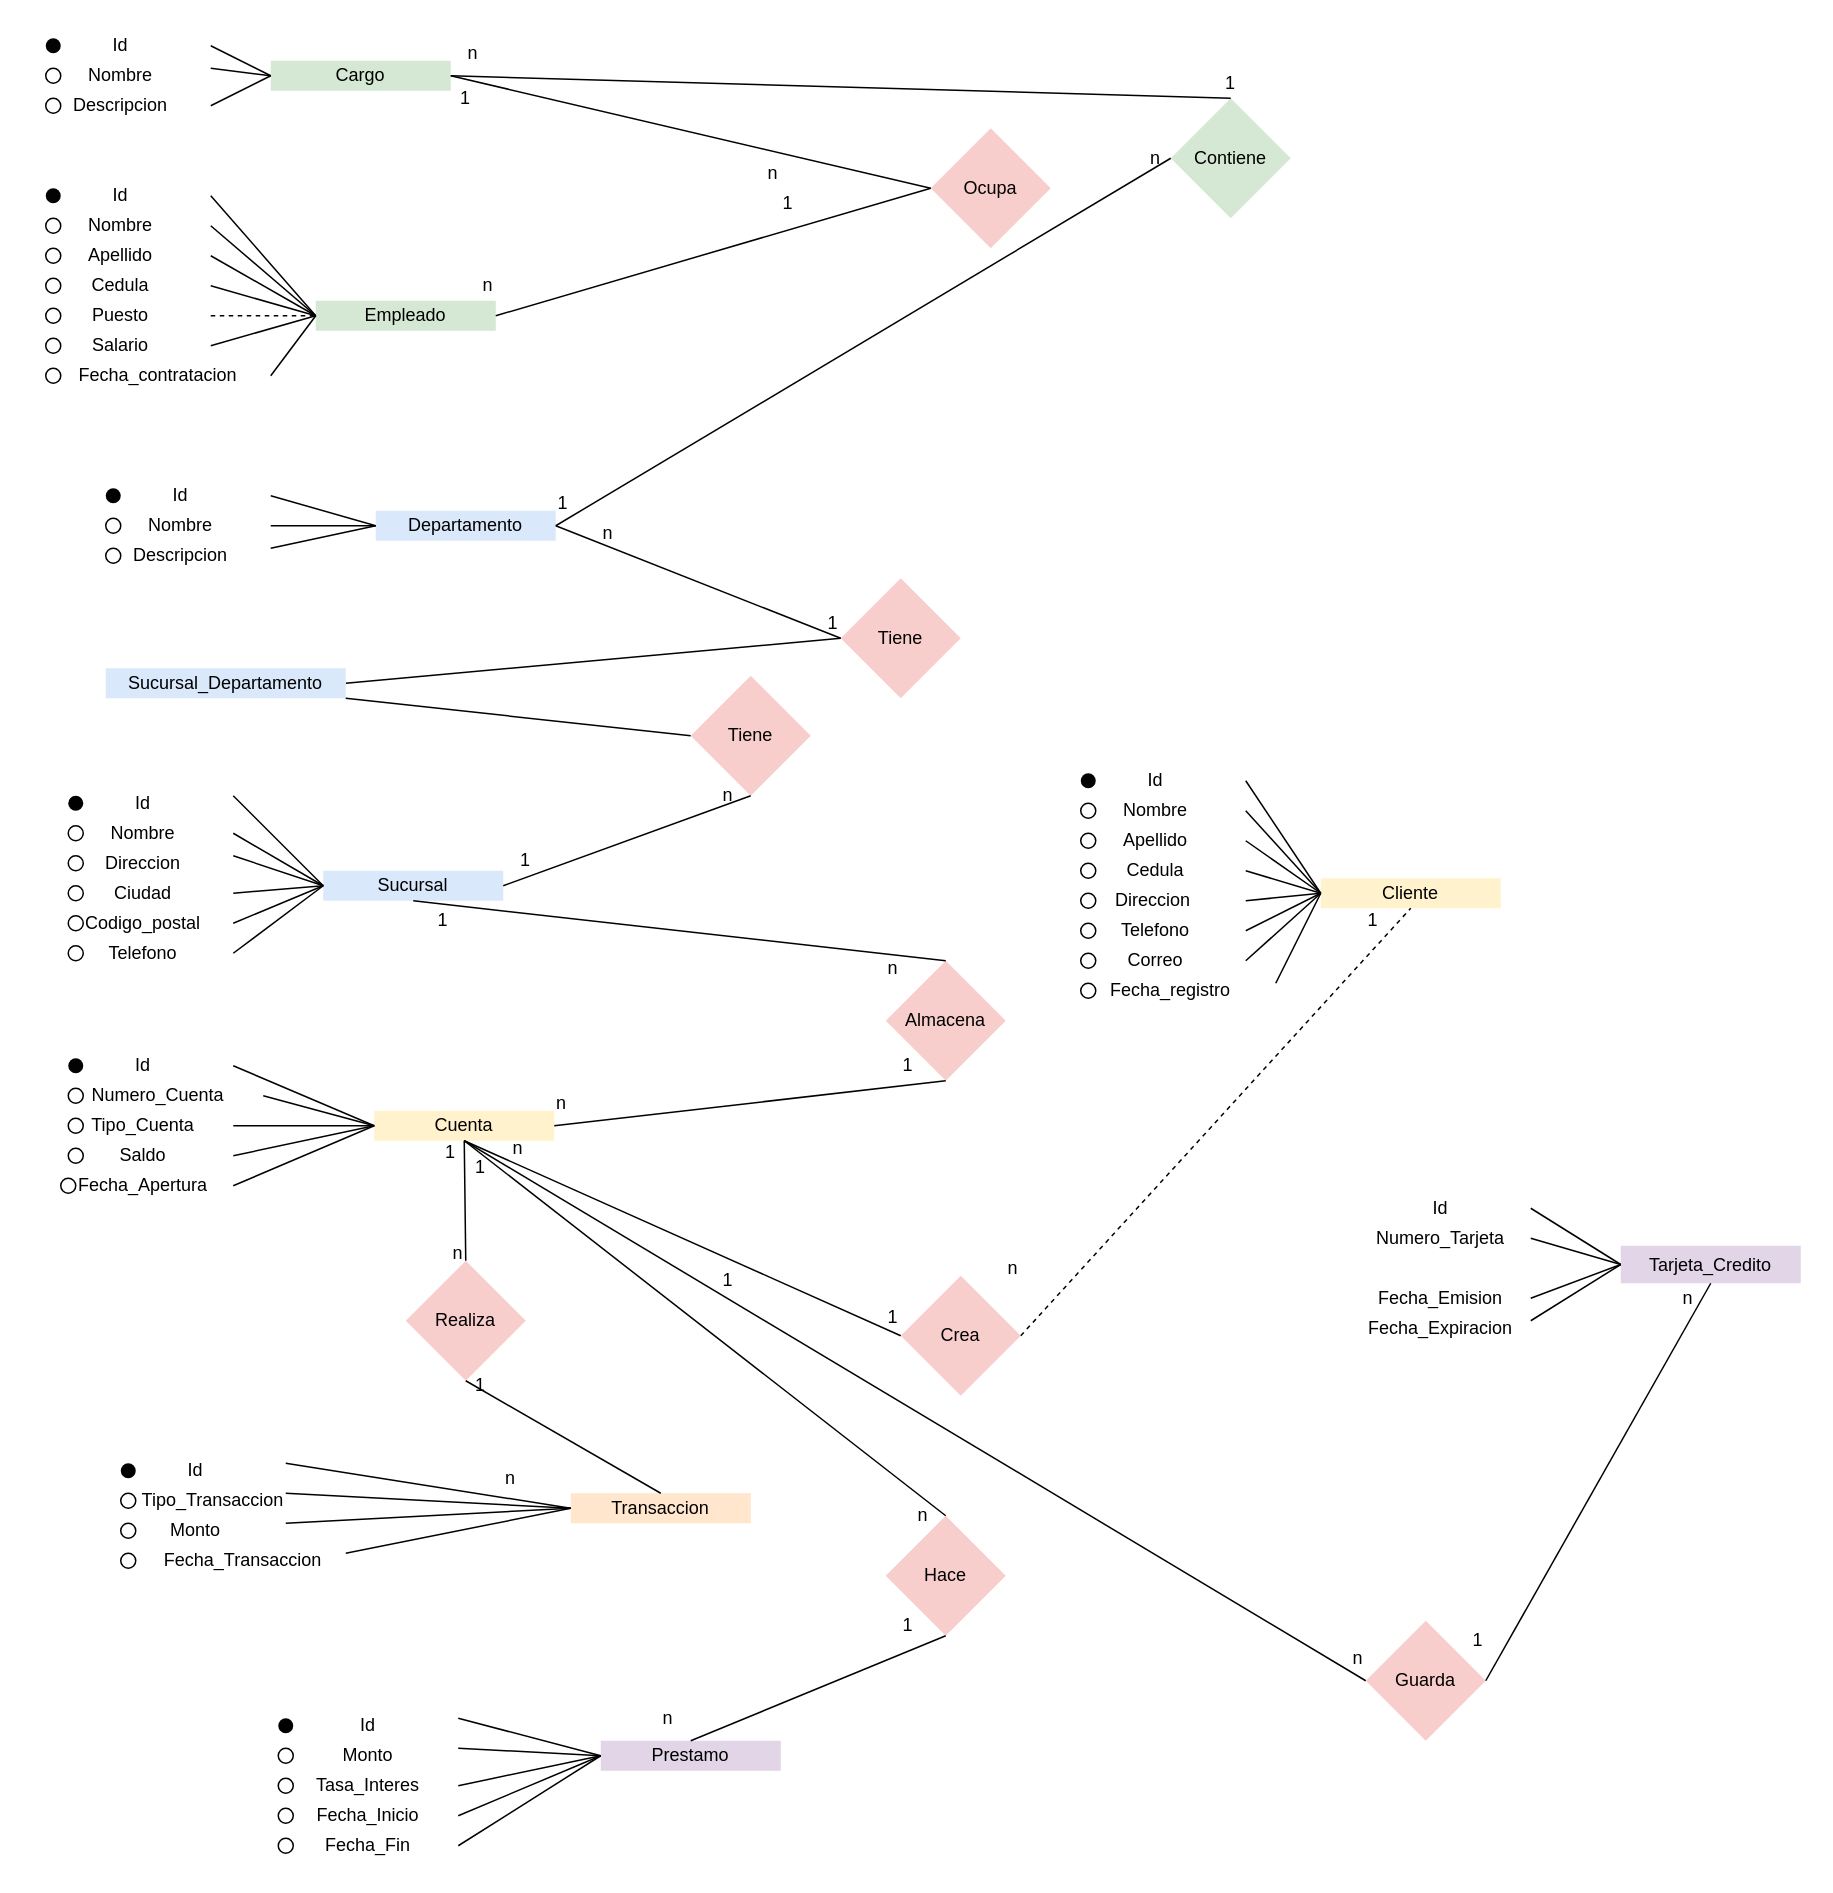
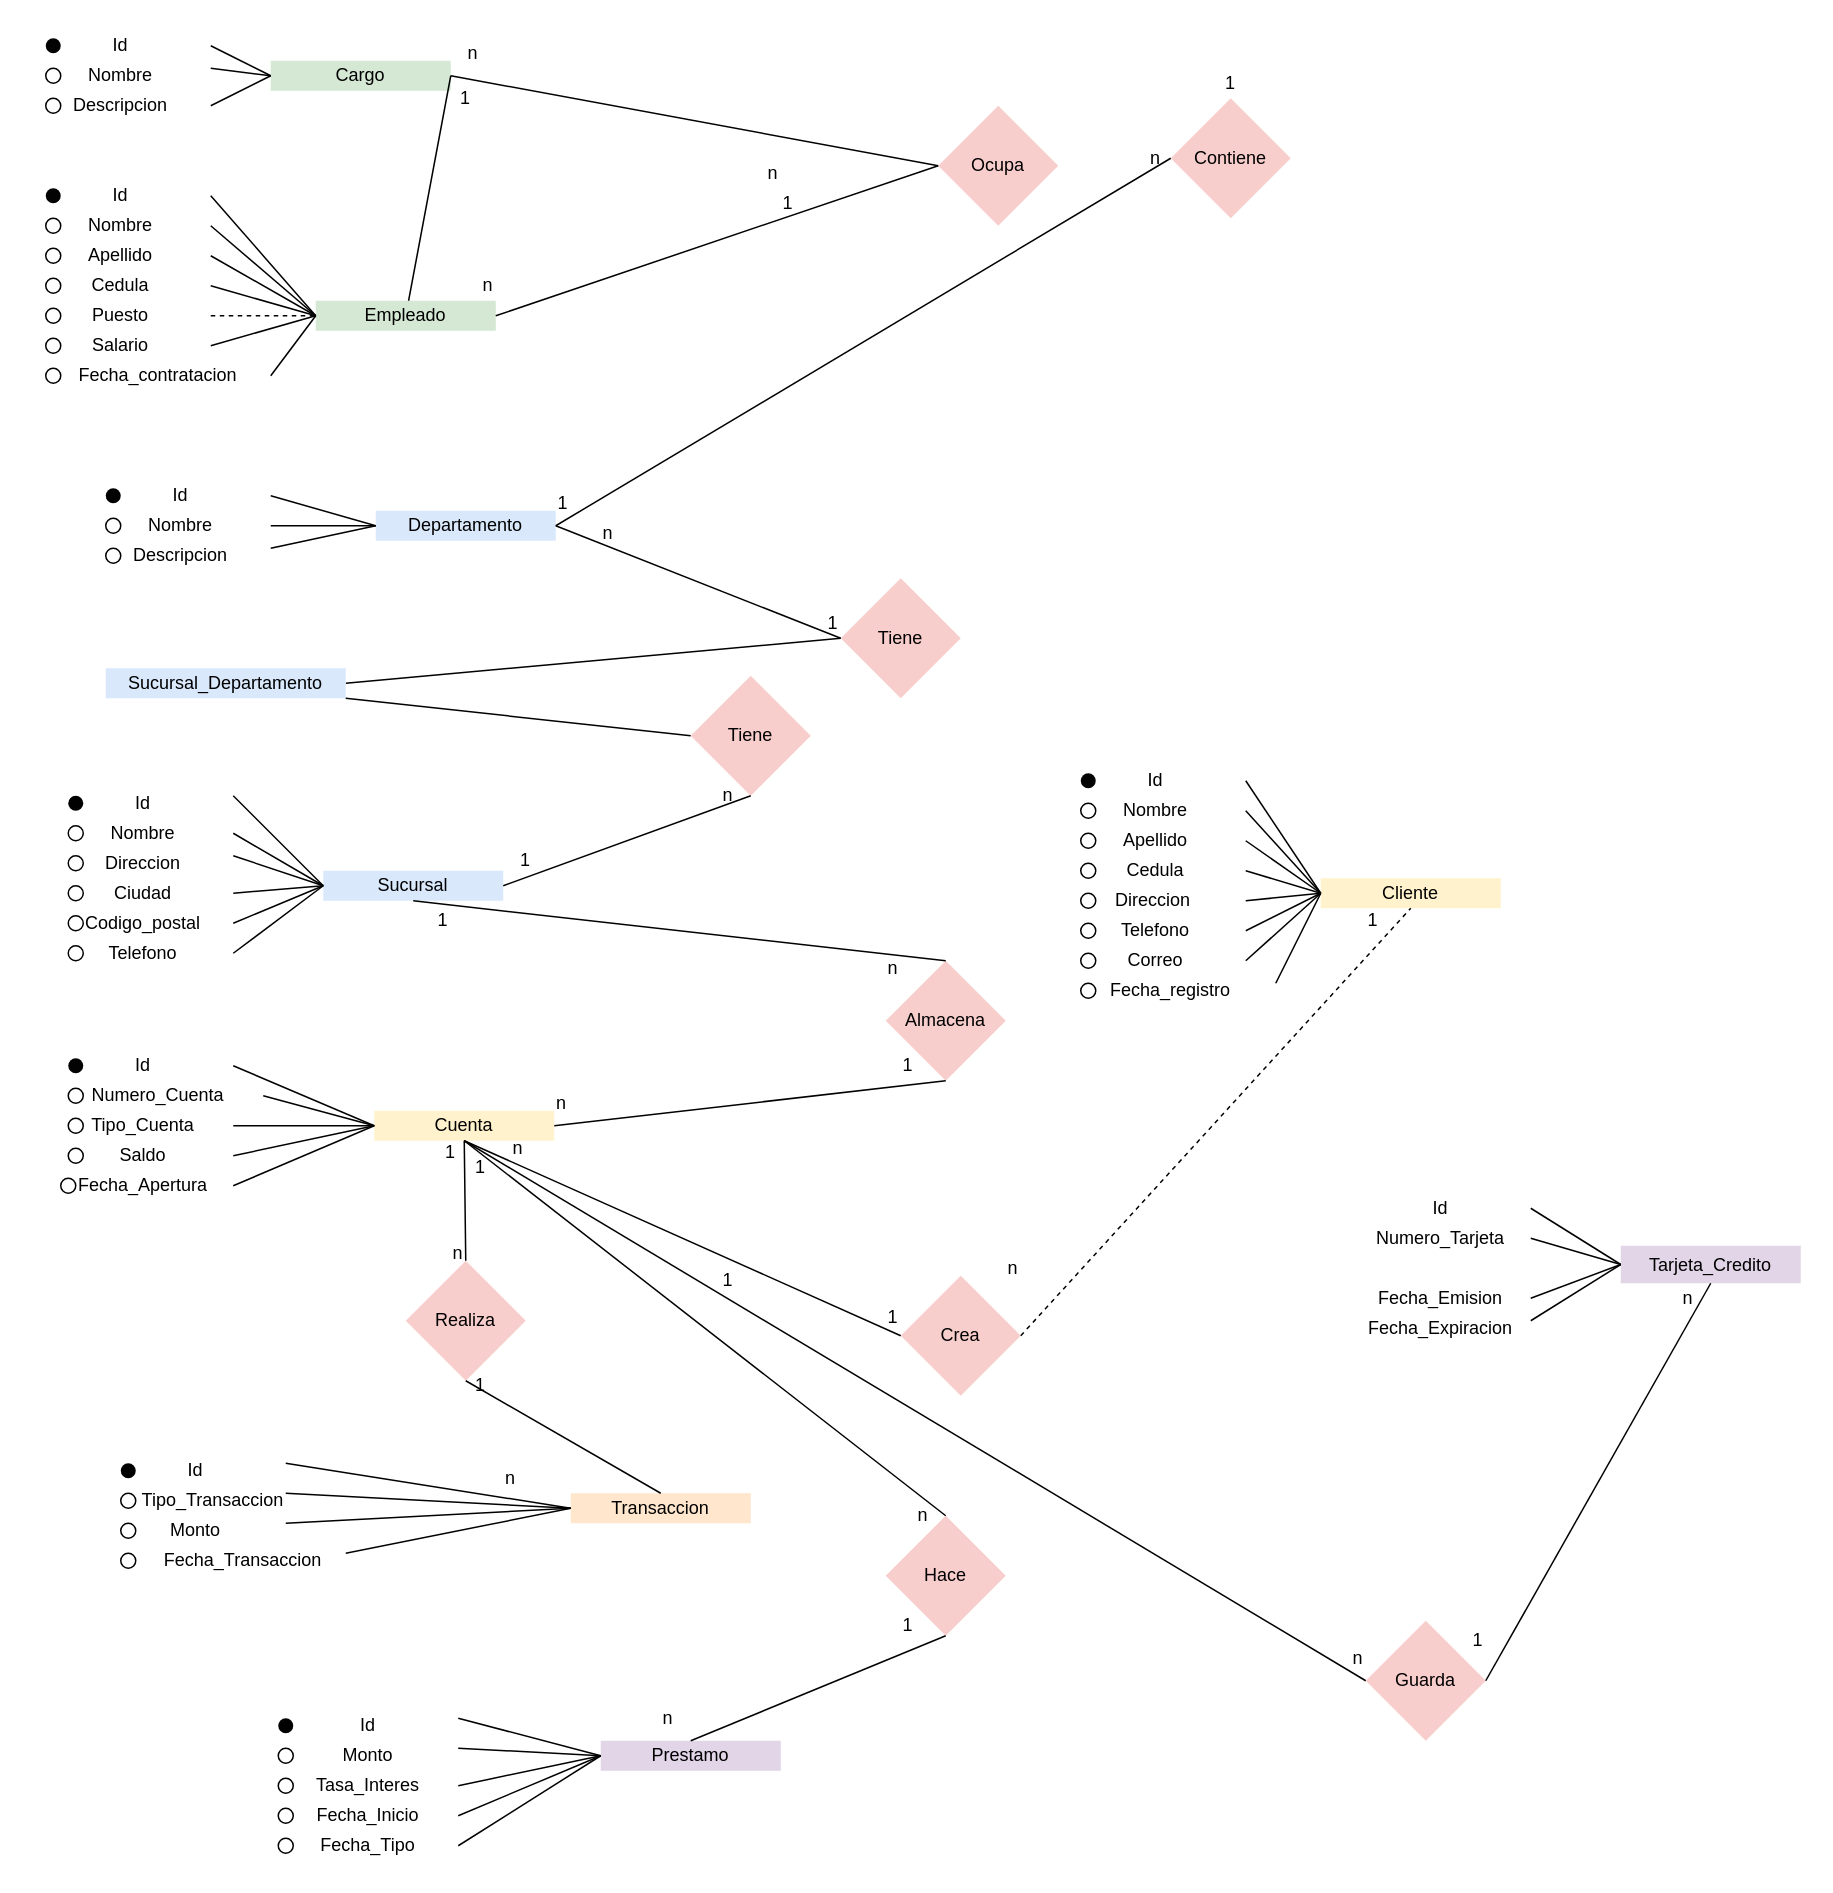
edge "Cargo" -- "Contiene": now "Cargo" -- "Empleado"
node "Contiene": fillcolor #d5e8d4 -> #f8cecc
node "Ocupa": moved (991, 188) -> (998, 166)
node "Fecha_Fin": label "Fecha_Fin" -> "Fecha_Tipo"
